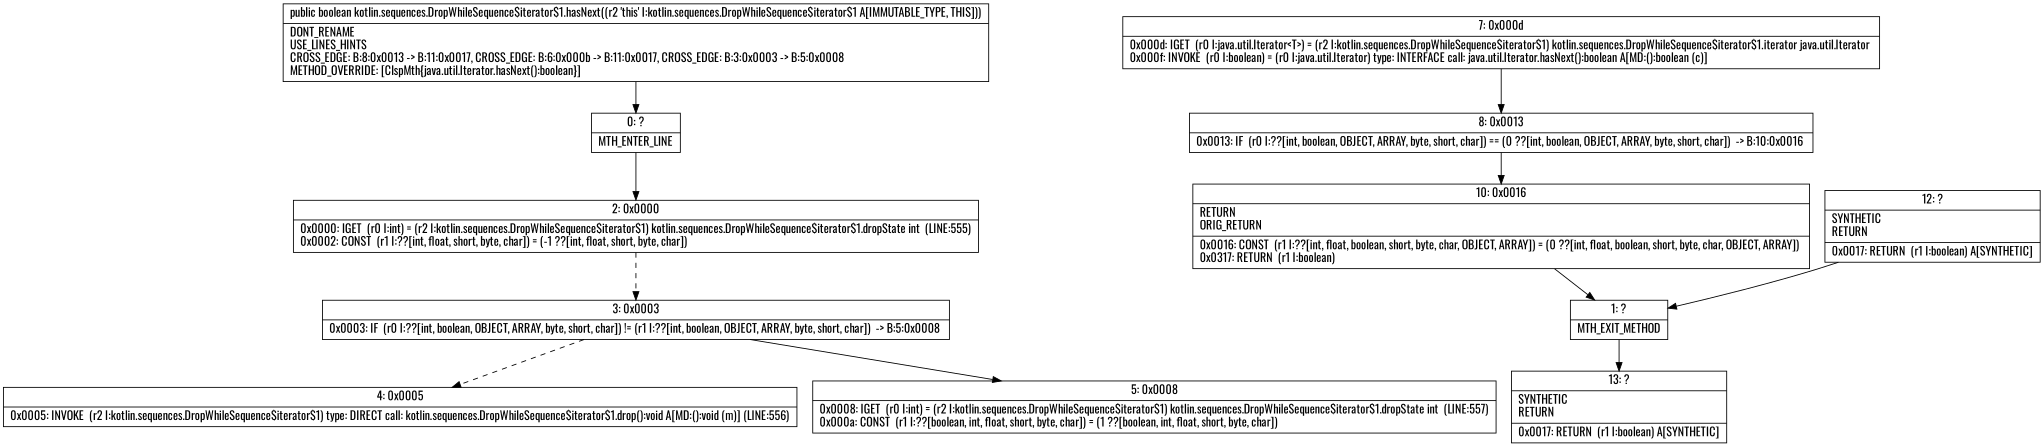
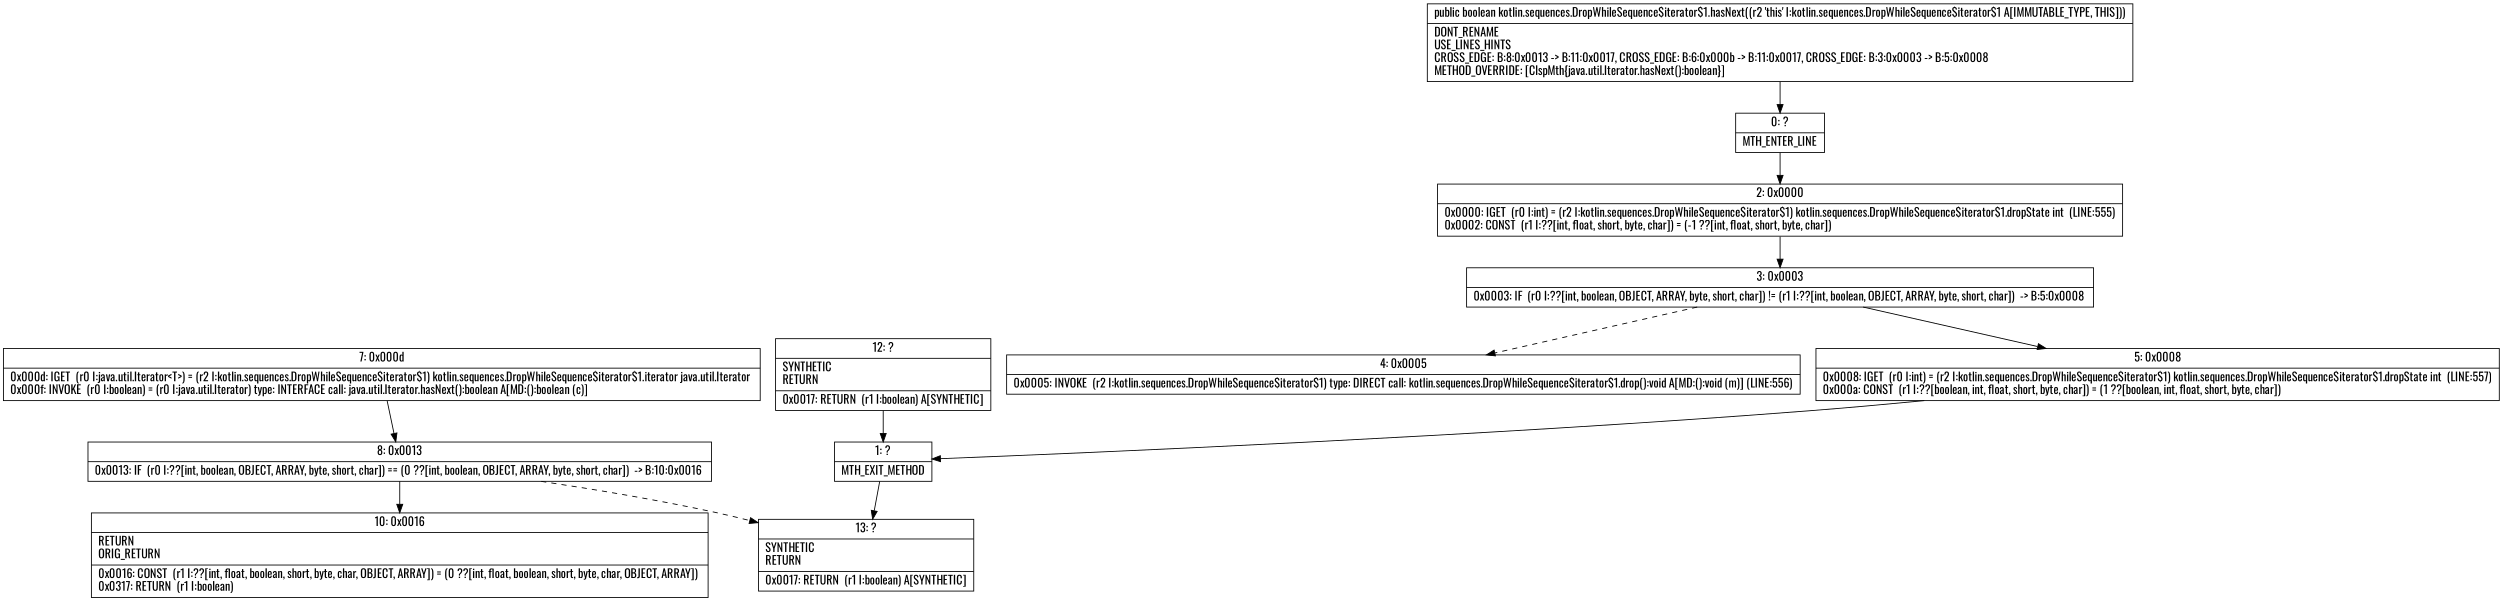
edge "2: 0x0000" -> "3: 0x0003": style dashed -> solid
edge "10: 0x0016" -> "1: ?": now "5: 0x0008" -> "1: ?"
edge "8: 0x0013" -> "13: ?": added
